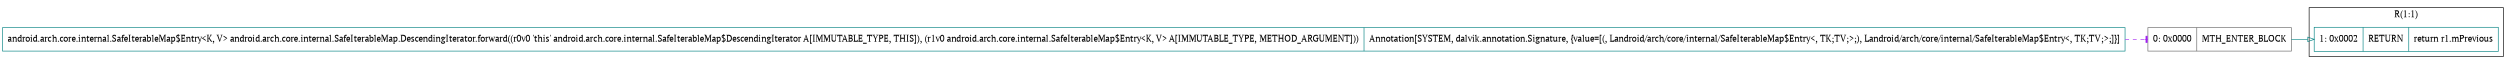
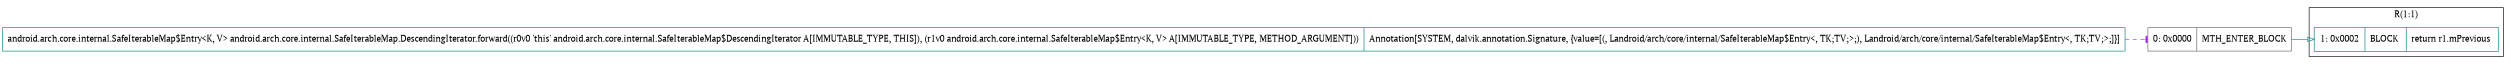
node "1: 0x0002": text "RETURN" -> "BLOCK"
